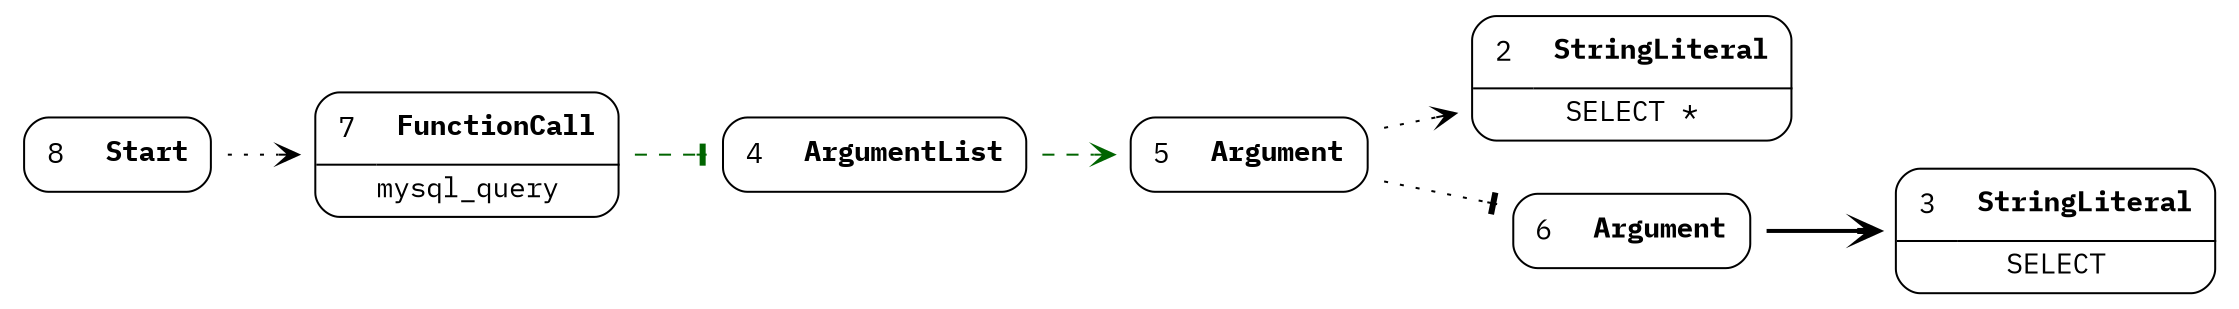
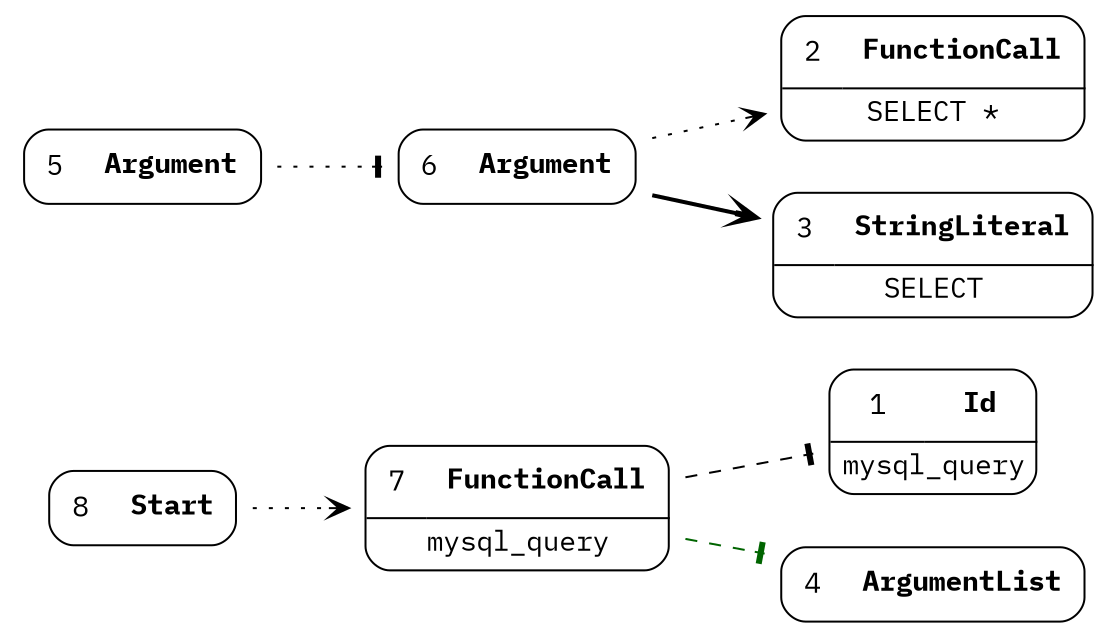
node "2": text "StringLiteral" -> "FunctionCall"
edge "5" -> "2": now "6" -> "2"
edge "4" -> "5": removed
node "1": added
